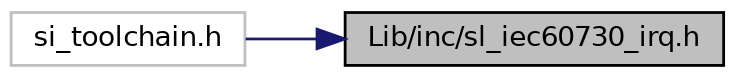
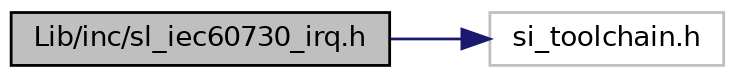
edge "si_toolchain.h" -> "Lib/inc/sl_iec60730_irq.h": reversed
